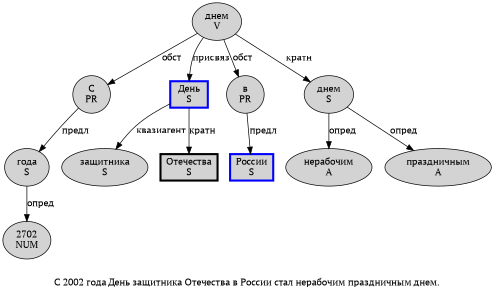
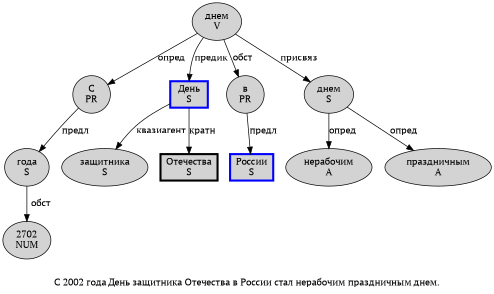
edge "днем V" -> "С PR": label "обст" -> "опред"
edge "днем V" -> "День S": label "присвяз" -> "предик"
edge "днем V" -> "днем S": label "кратн" -> "присвяз"
edge "года S" -> "2702 NUM": label "опред" -> "обст"
